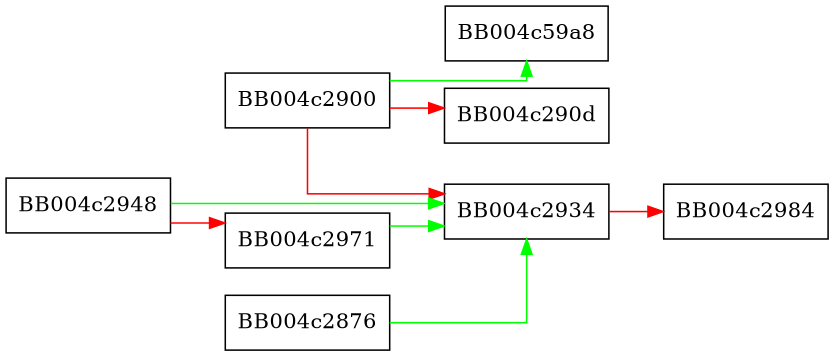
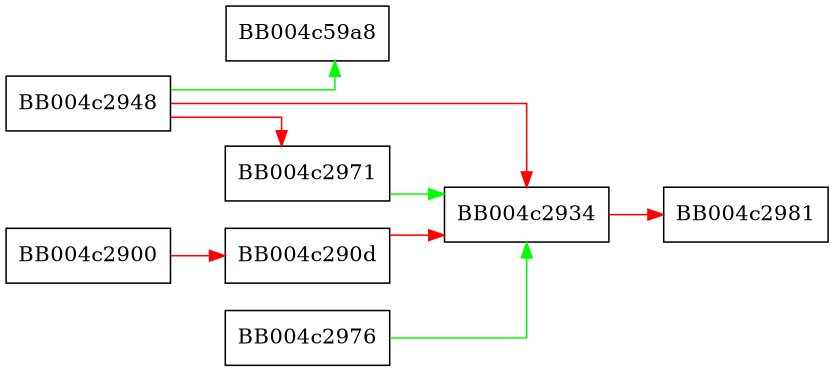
edge "BB004c2900" -> "BB004c59a8": now "BB004c2948" -> "BB004c59a8"
edge "BB004c2900" -> "BB004c2934": now "BB004c290d" -> "BB004c2934"
edge "BB004c2948" -> "BB004c2934": color green -> red
node "BB004c2984": label "BB004c2984" -> "BB004c2981"
node "BB004c2876": label "BB004c2876" -> "BB004c2976"
